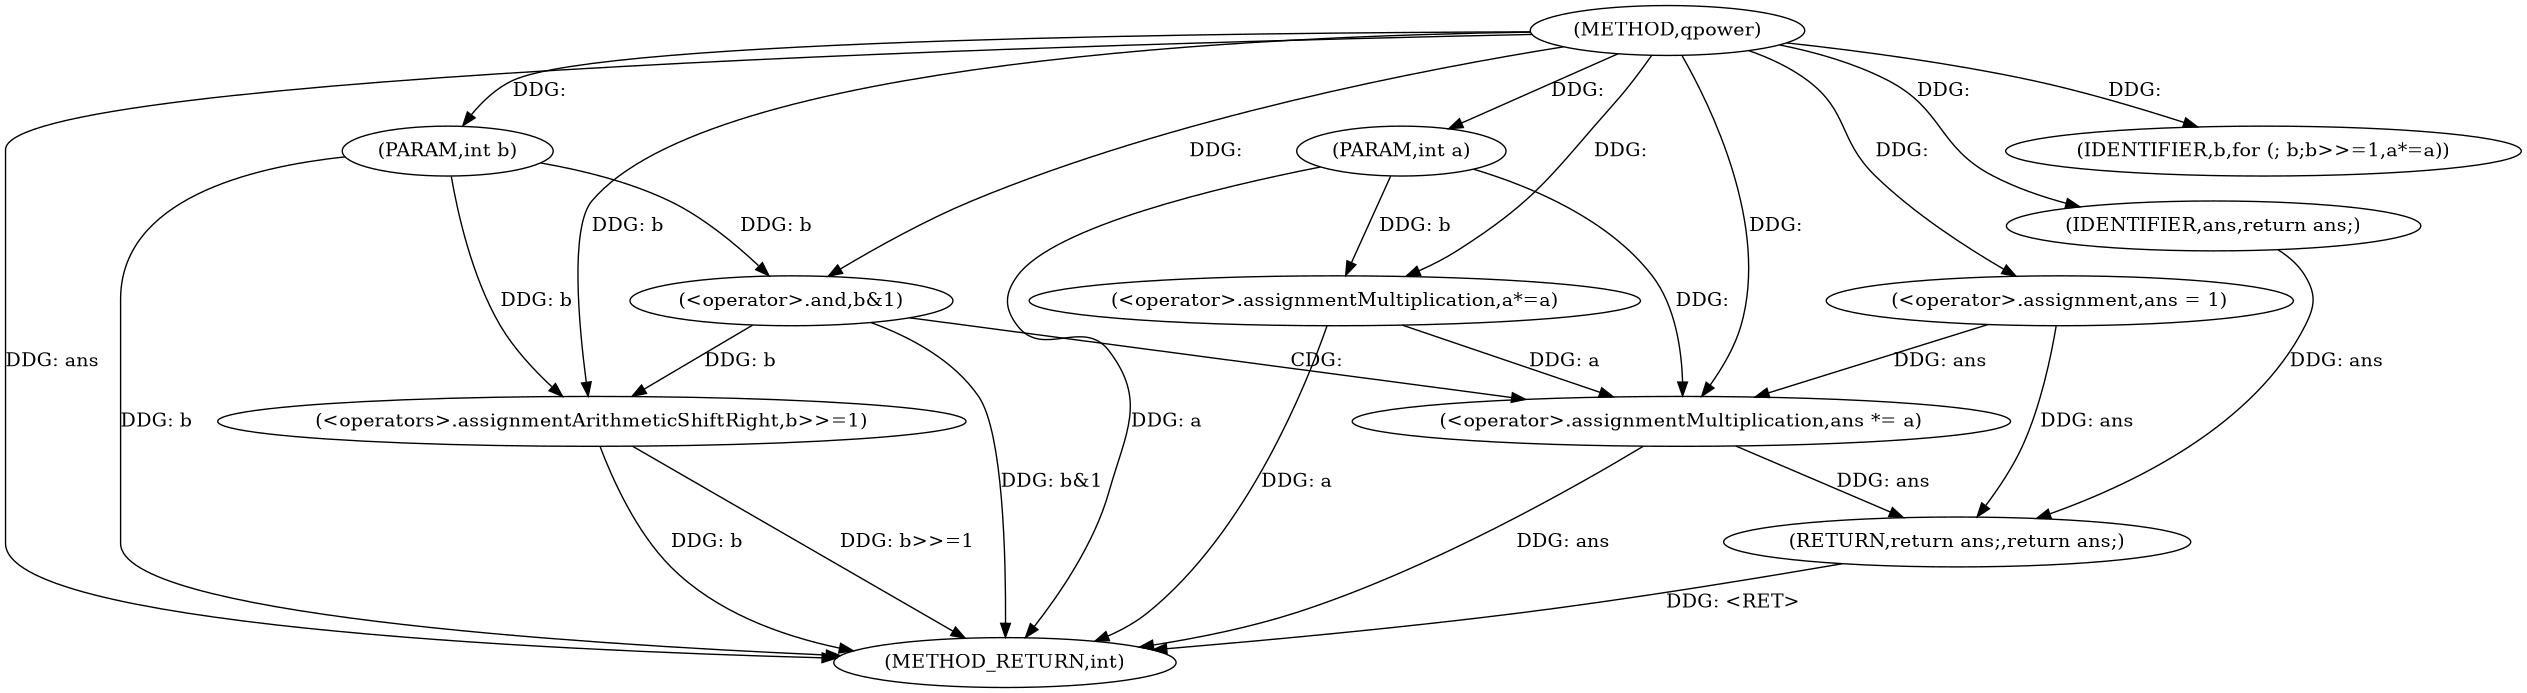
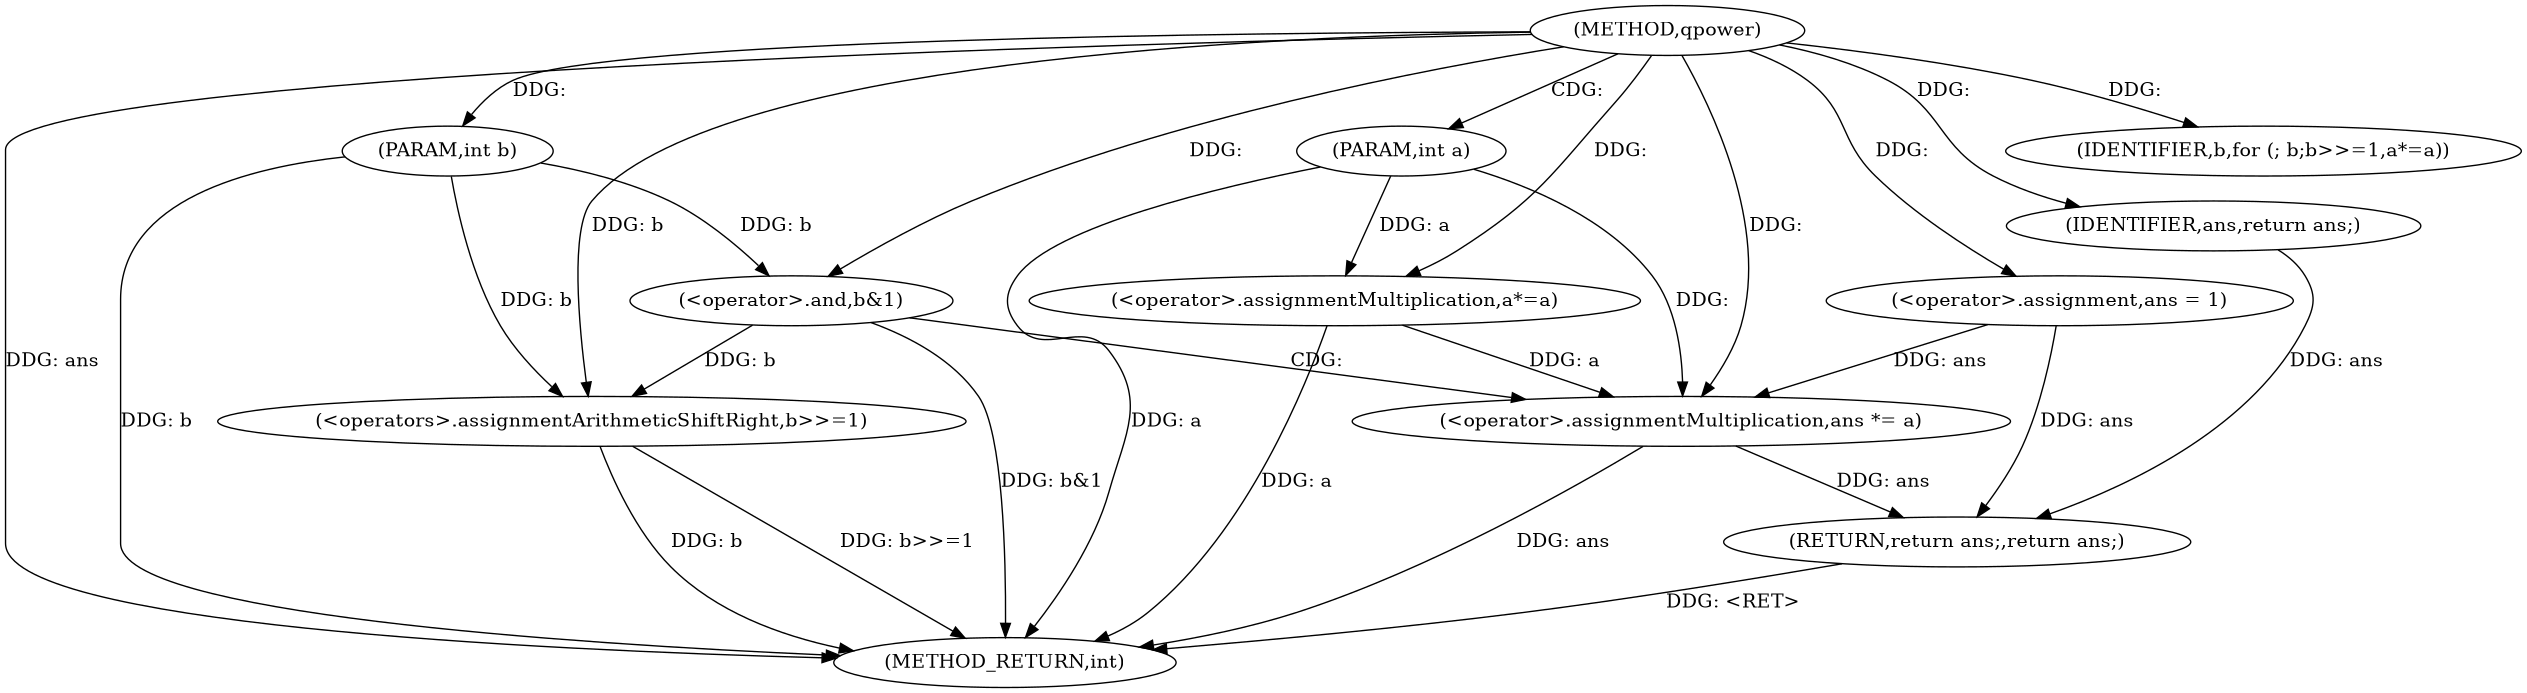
edge "(METHOD,qpower)" -> "(PARAM,int a)": label "DDG: " -> "CDG: "
edge "(PARAM,int a)" -> "(<operator>.assignmentMultiplication,a*=a)": label "DDG: b" -> "DDG: a"
